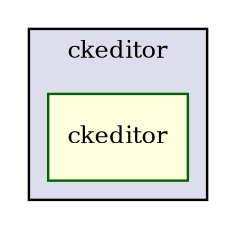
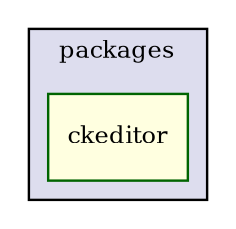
cluster "ckeditor": label "ckeditor" -> "packages"
